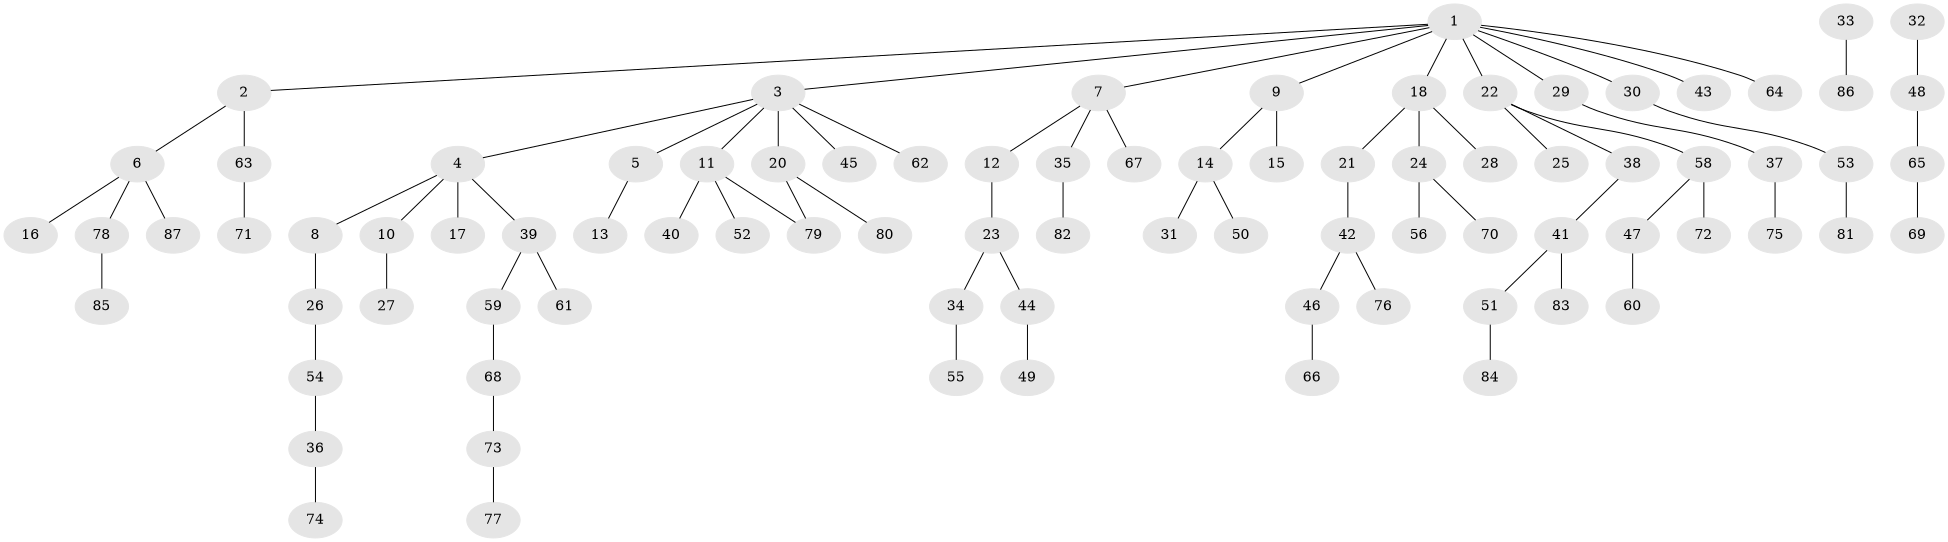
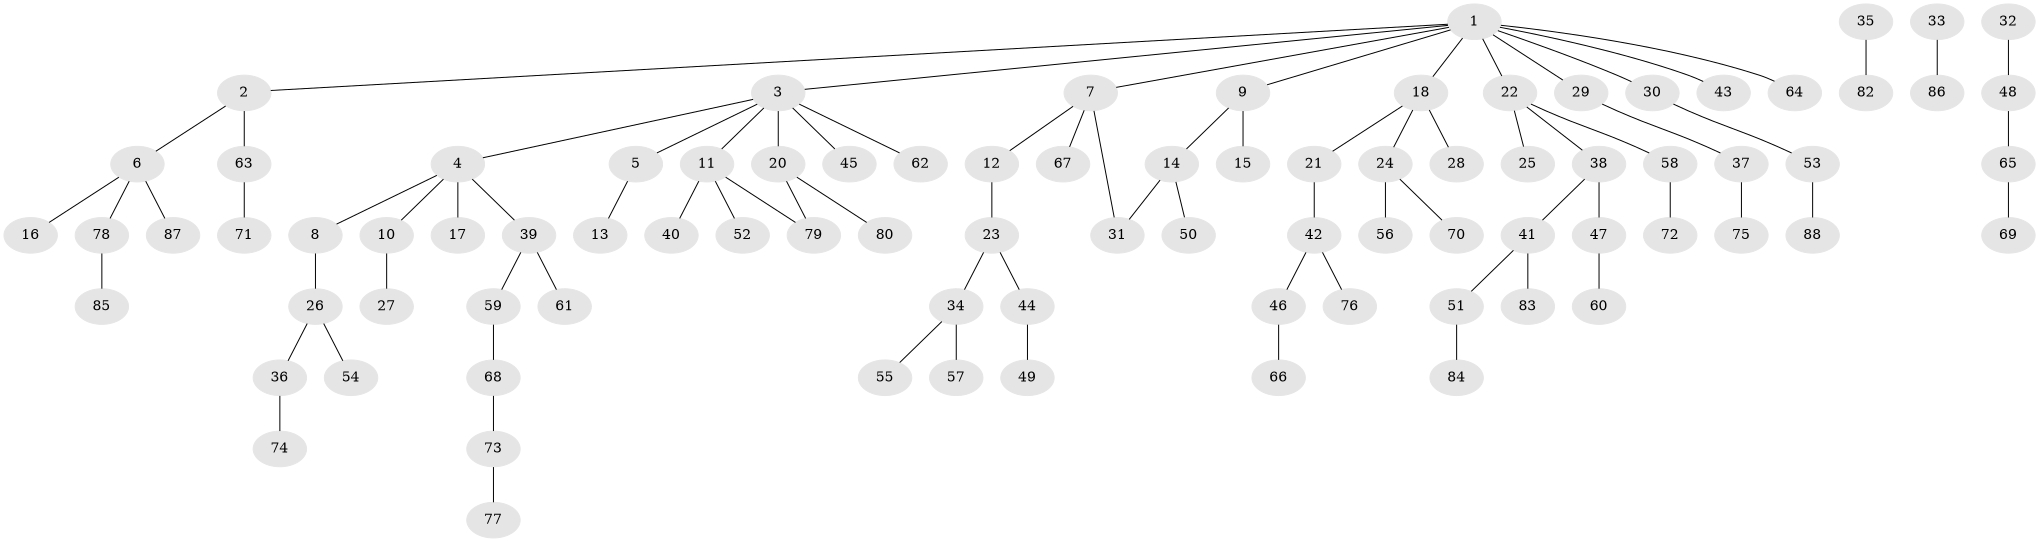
edge "7" -- "35": now "7" -- "31"
edge "58" -- "47": now "38" -- "47"
node "81": label "81" -> "88"
node "57": added
edge "54" -- "36": now "26" -- "36"
